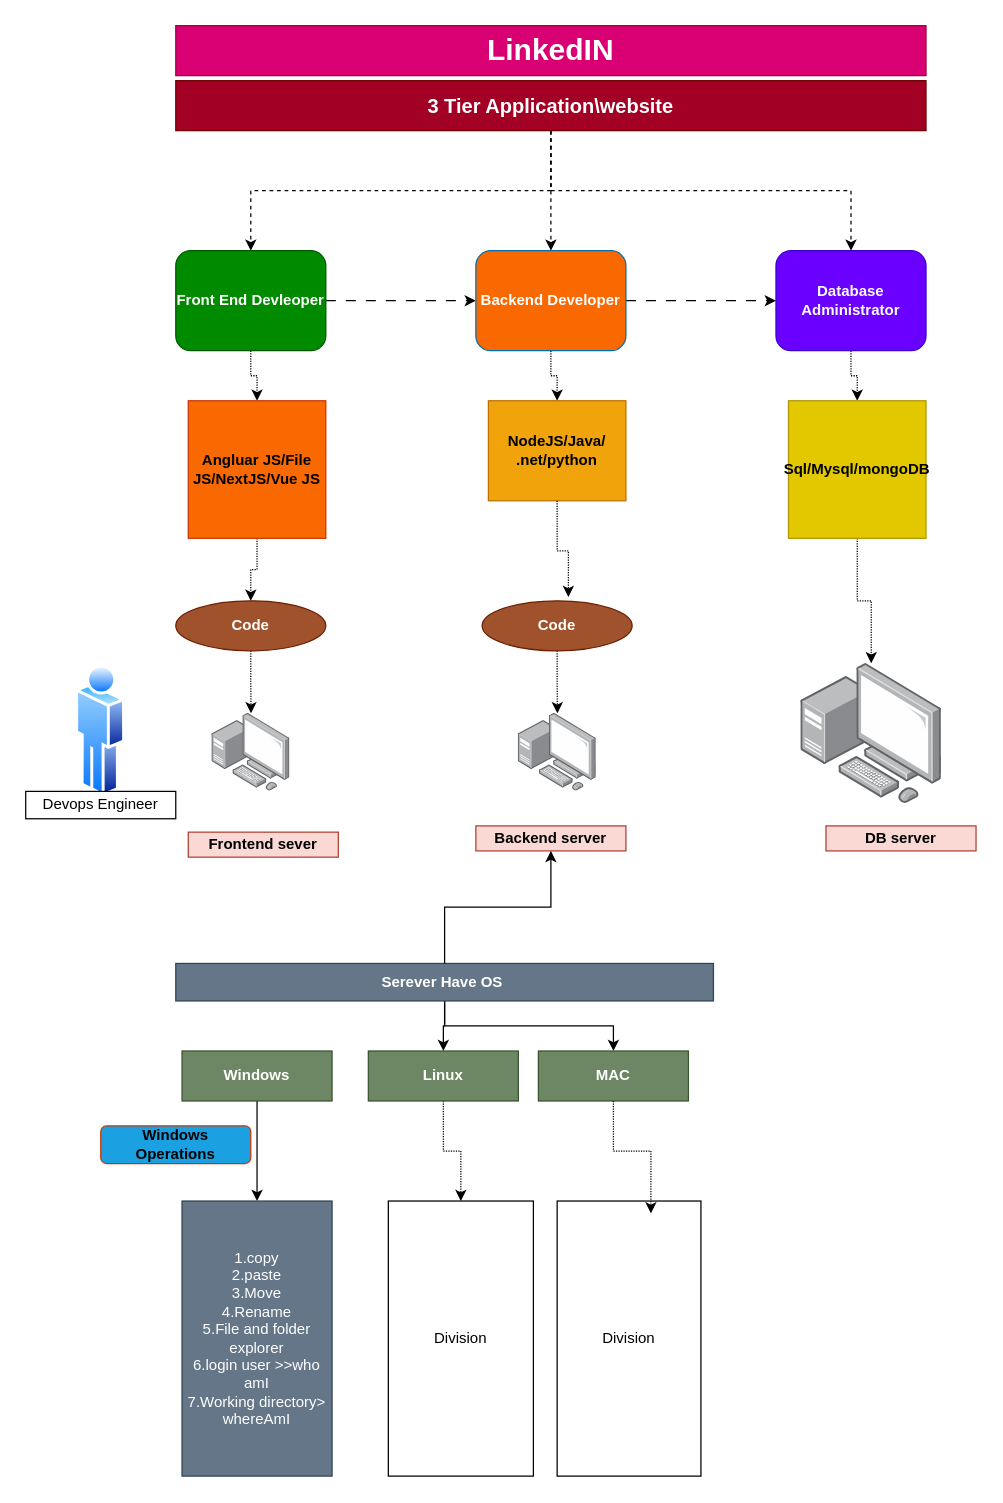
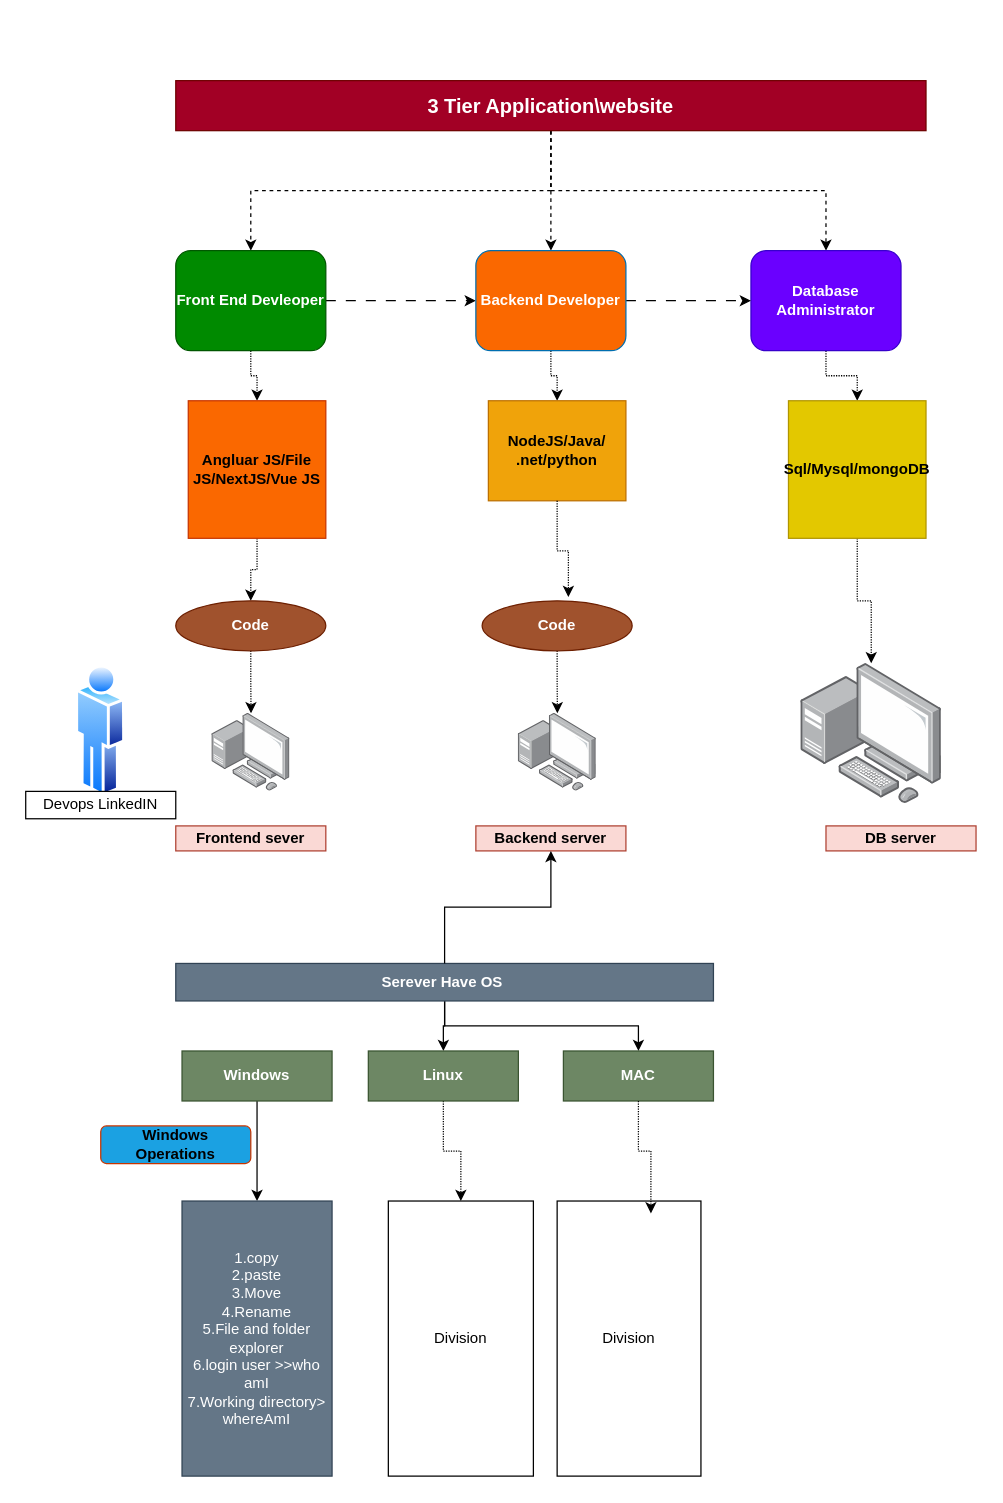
node "LinkedIN": removed
node "Database Administrator": moved (851, 301) -> (826, 301)
node "Devops Engineer": label "Devops Engineer" -> "Devops LinkedIN"
node "Frontend sever": moved (263, 844) -> (251, 838)
node "MAC": moved (613, 1076) -> (638, 1076)
